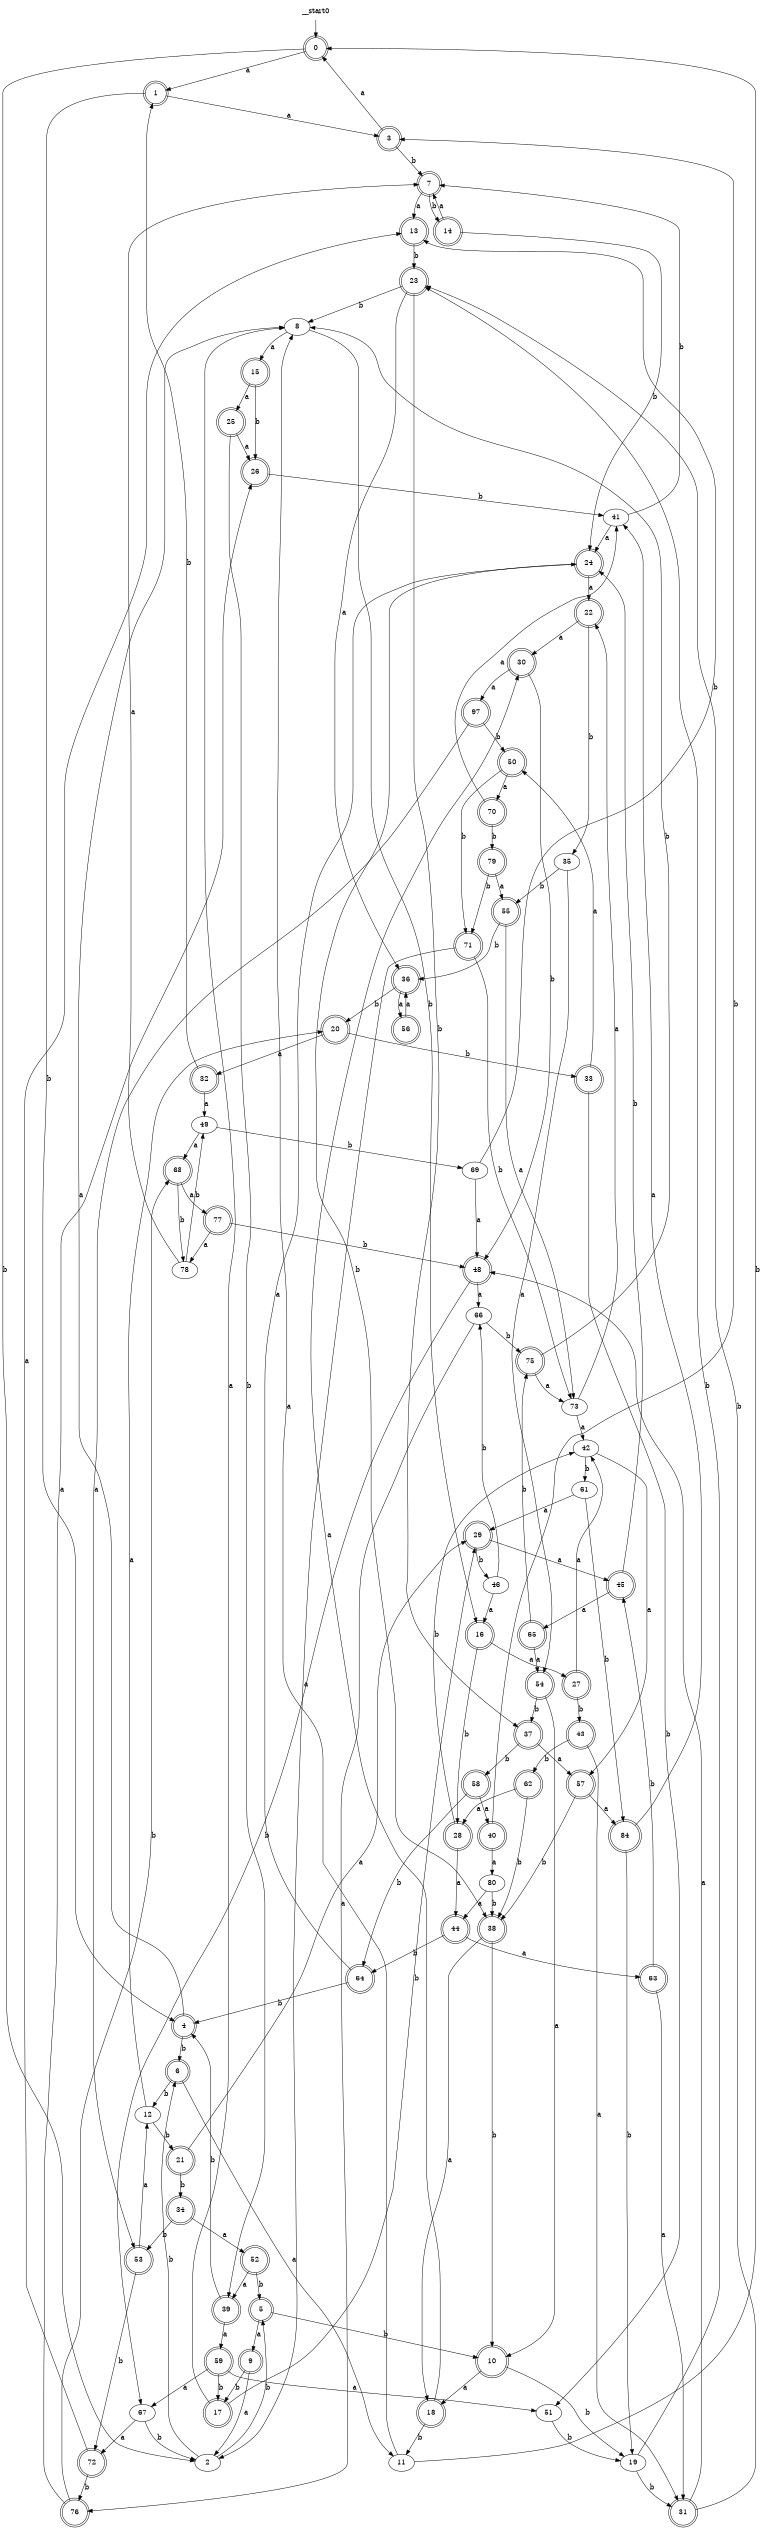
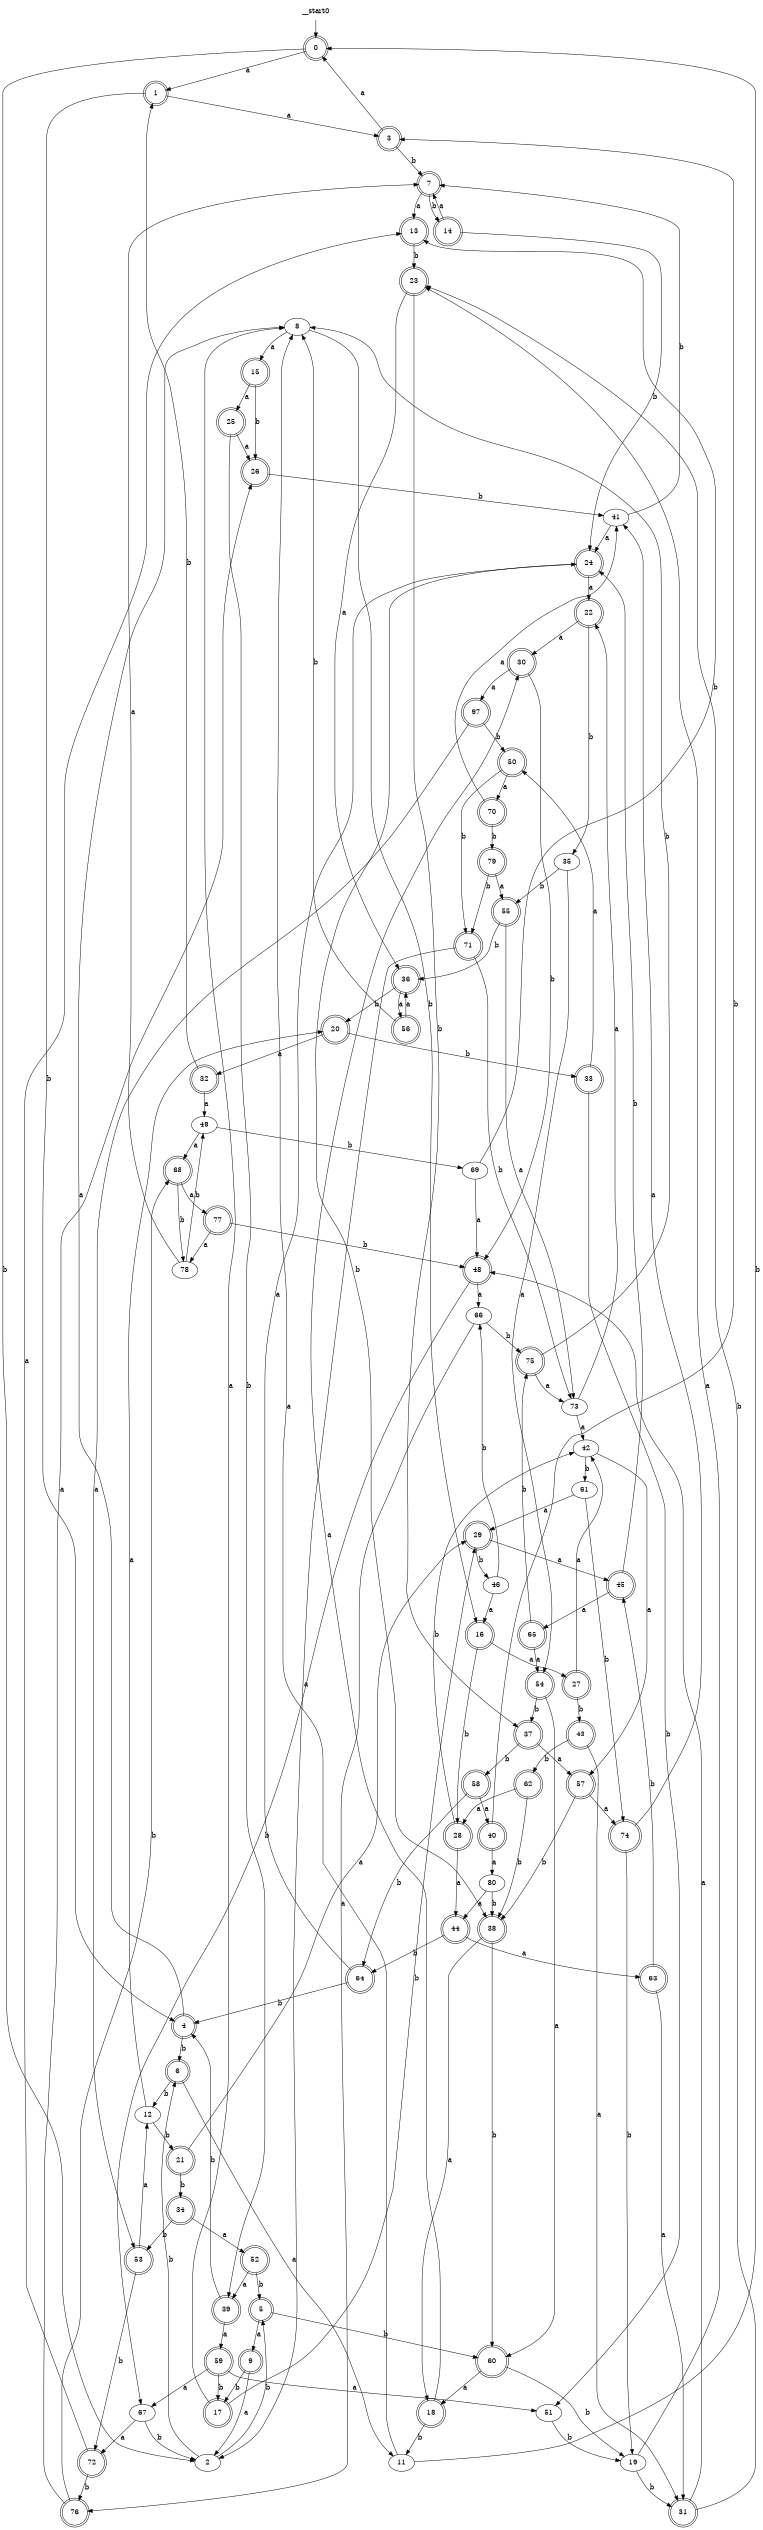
edge "23" -> "8": now "56" -> "8"
edge "19" -> "23": label "b" -> "a"
node "84": label "84" -> "74"
node "10": label "10" -> "60"
